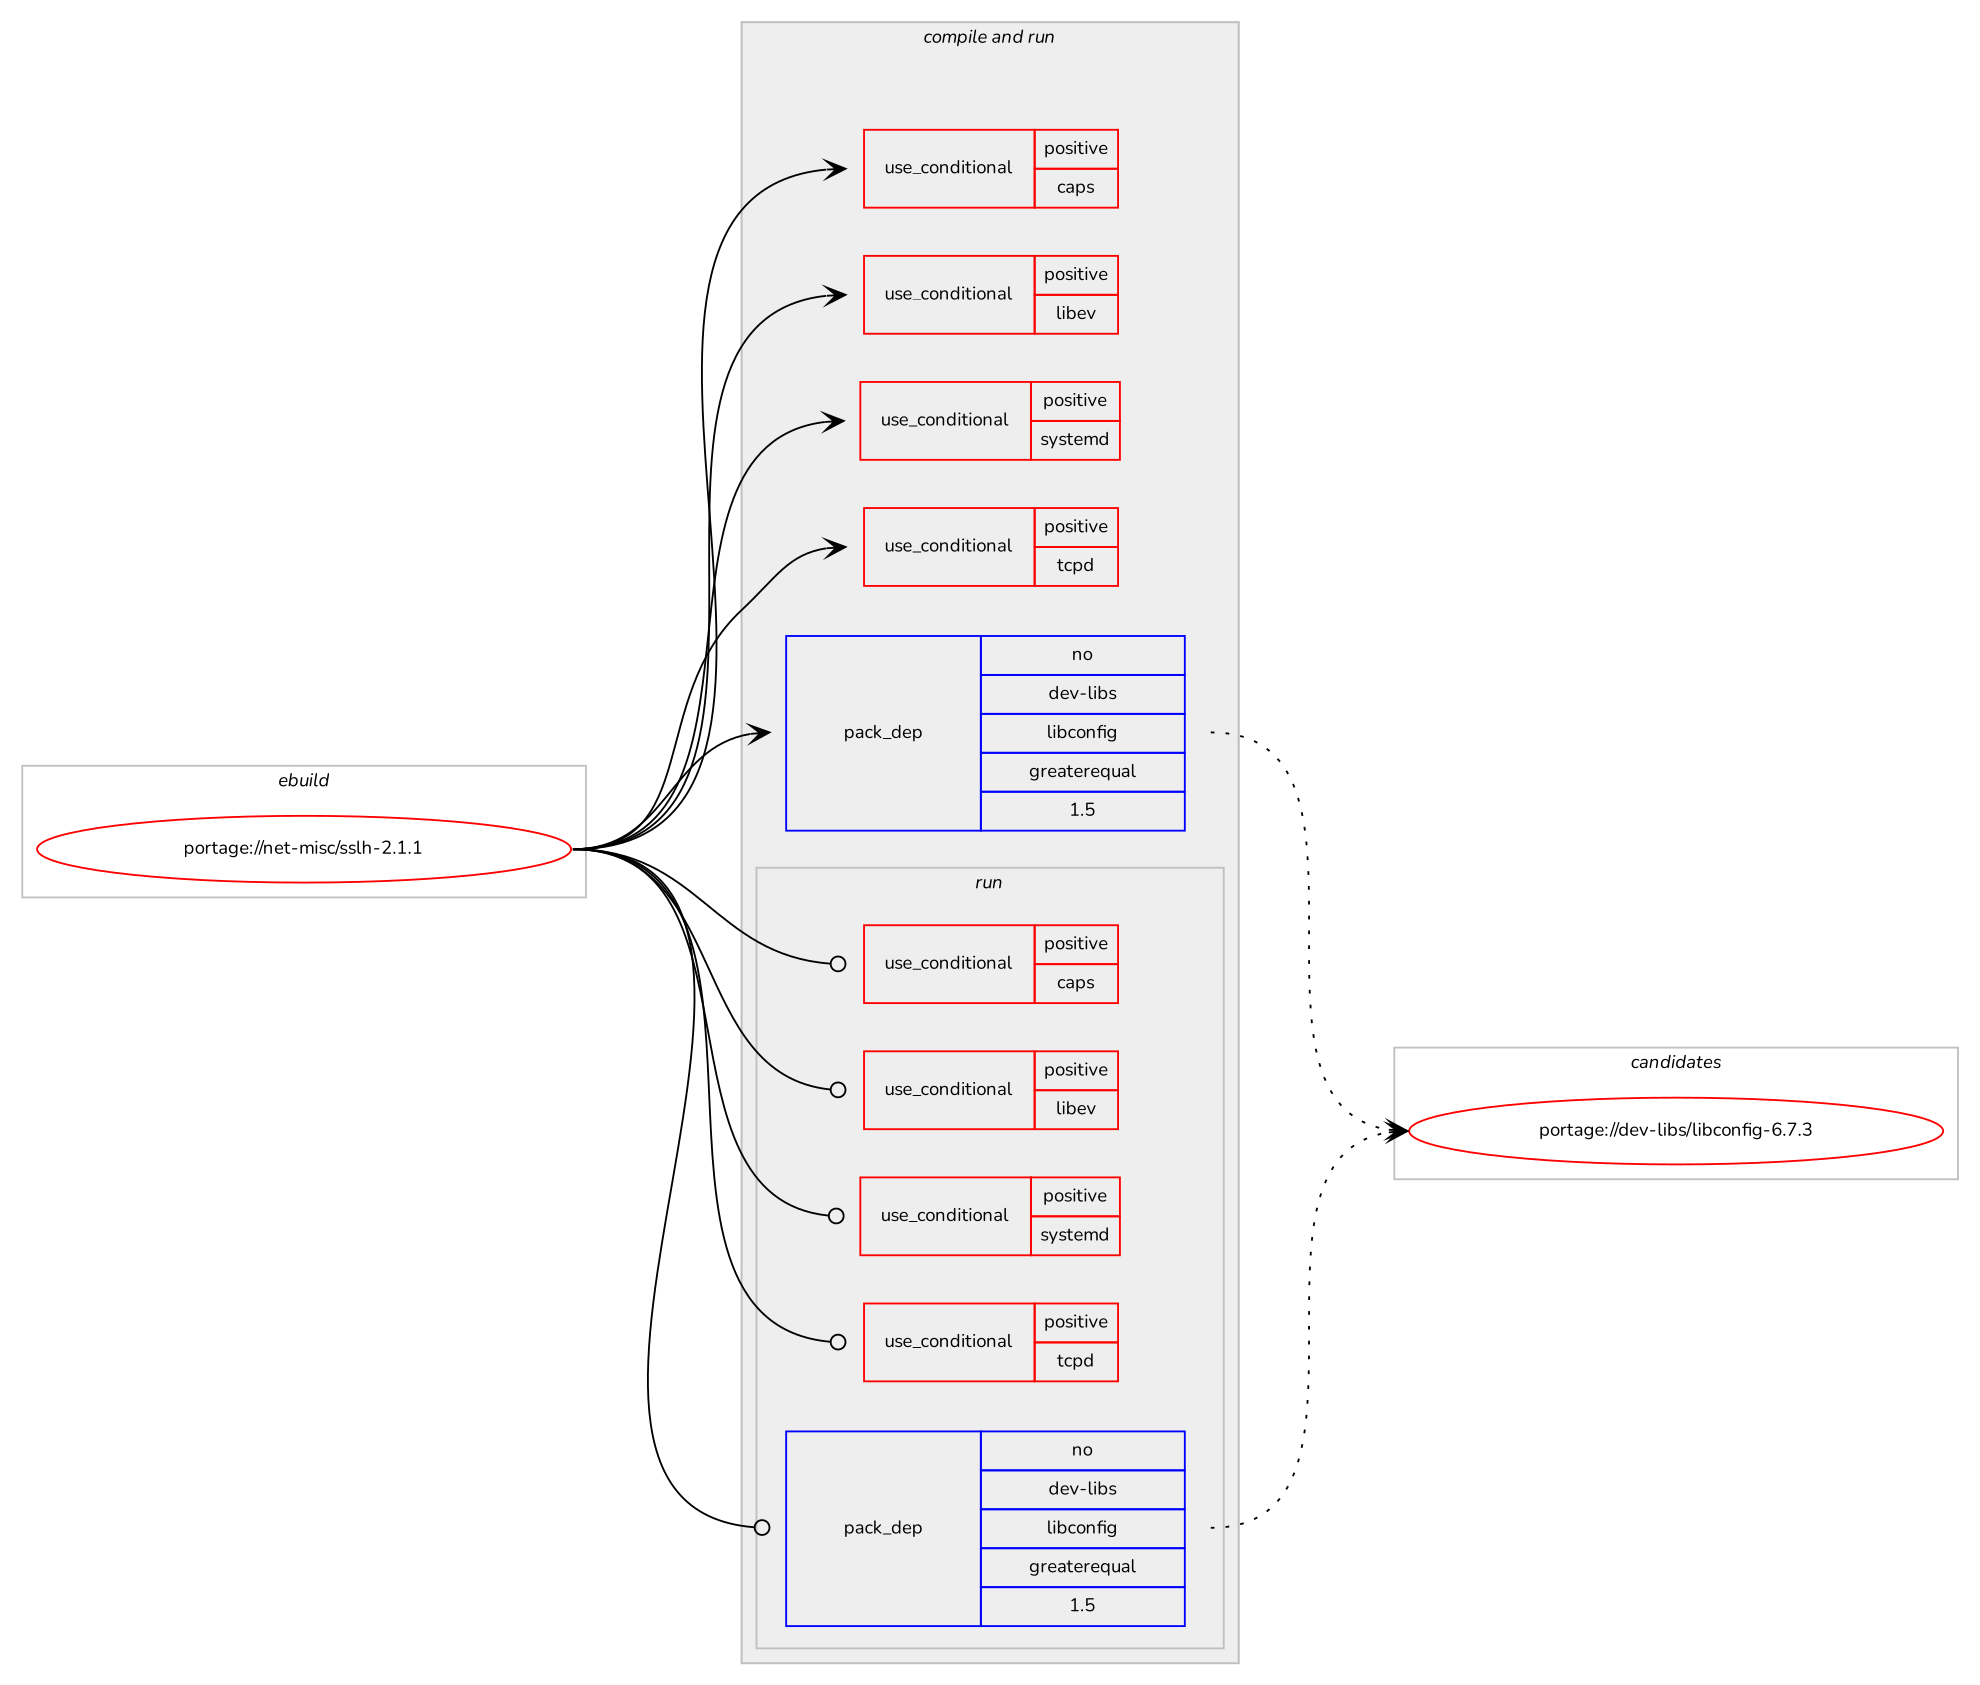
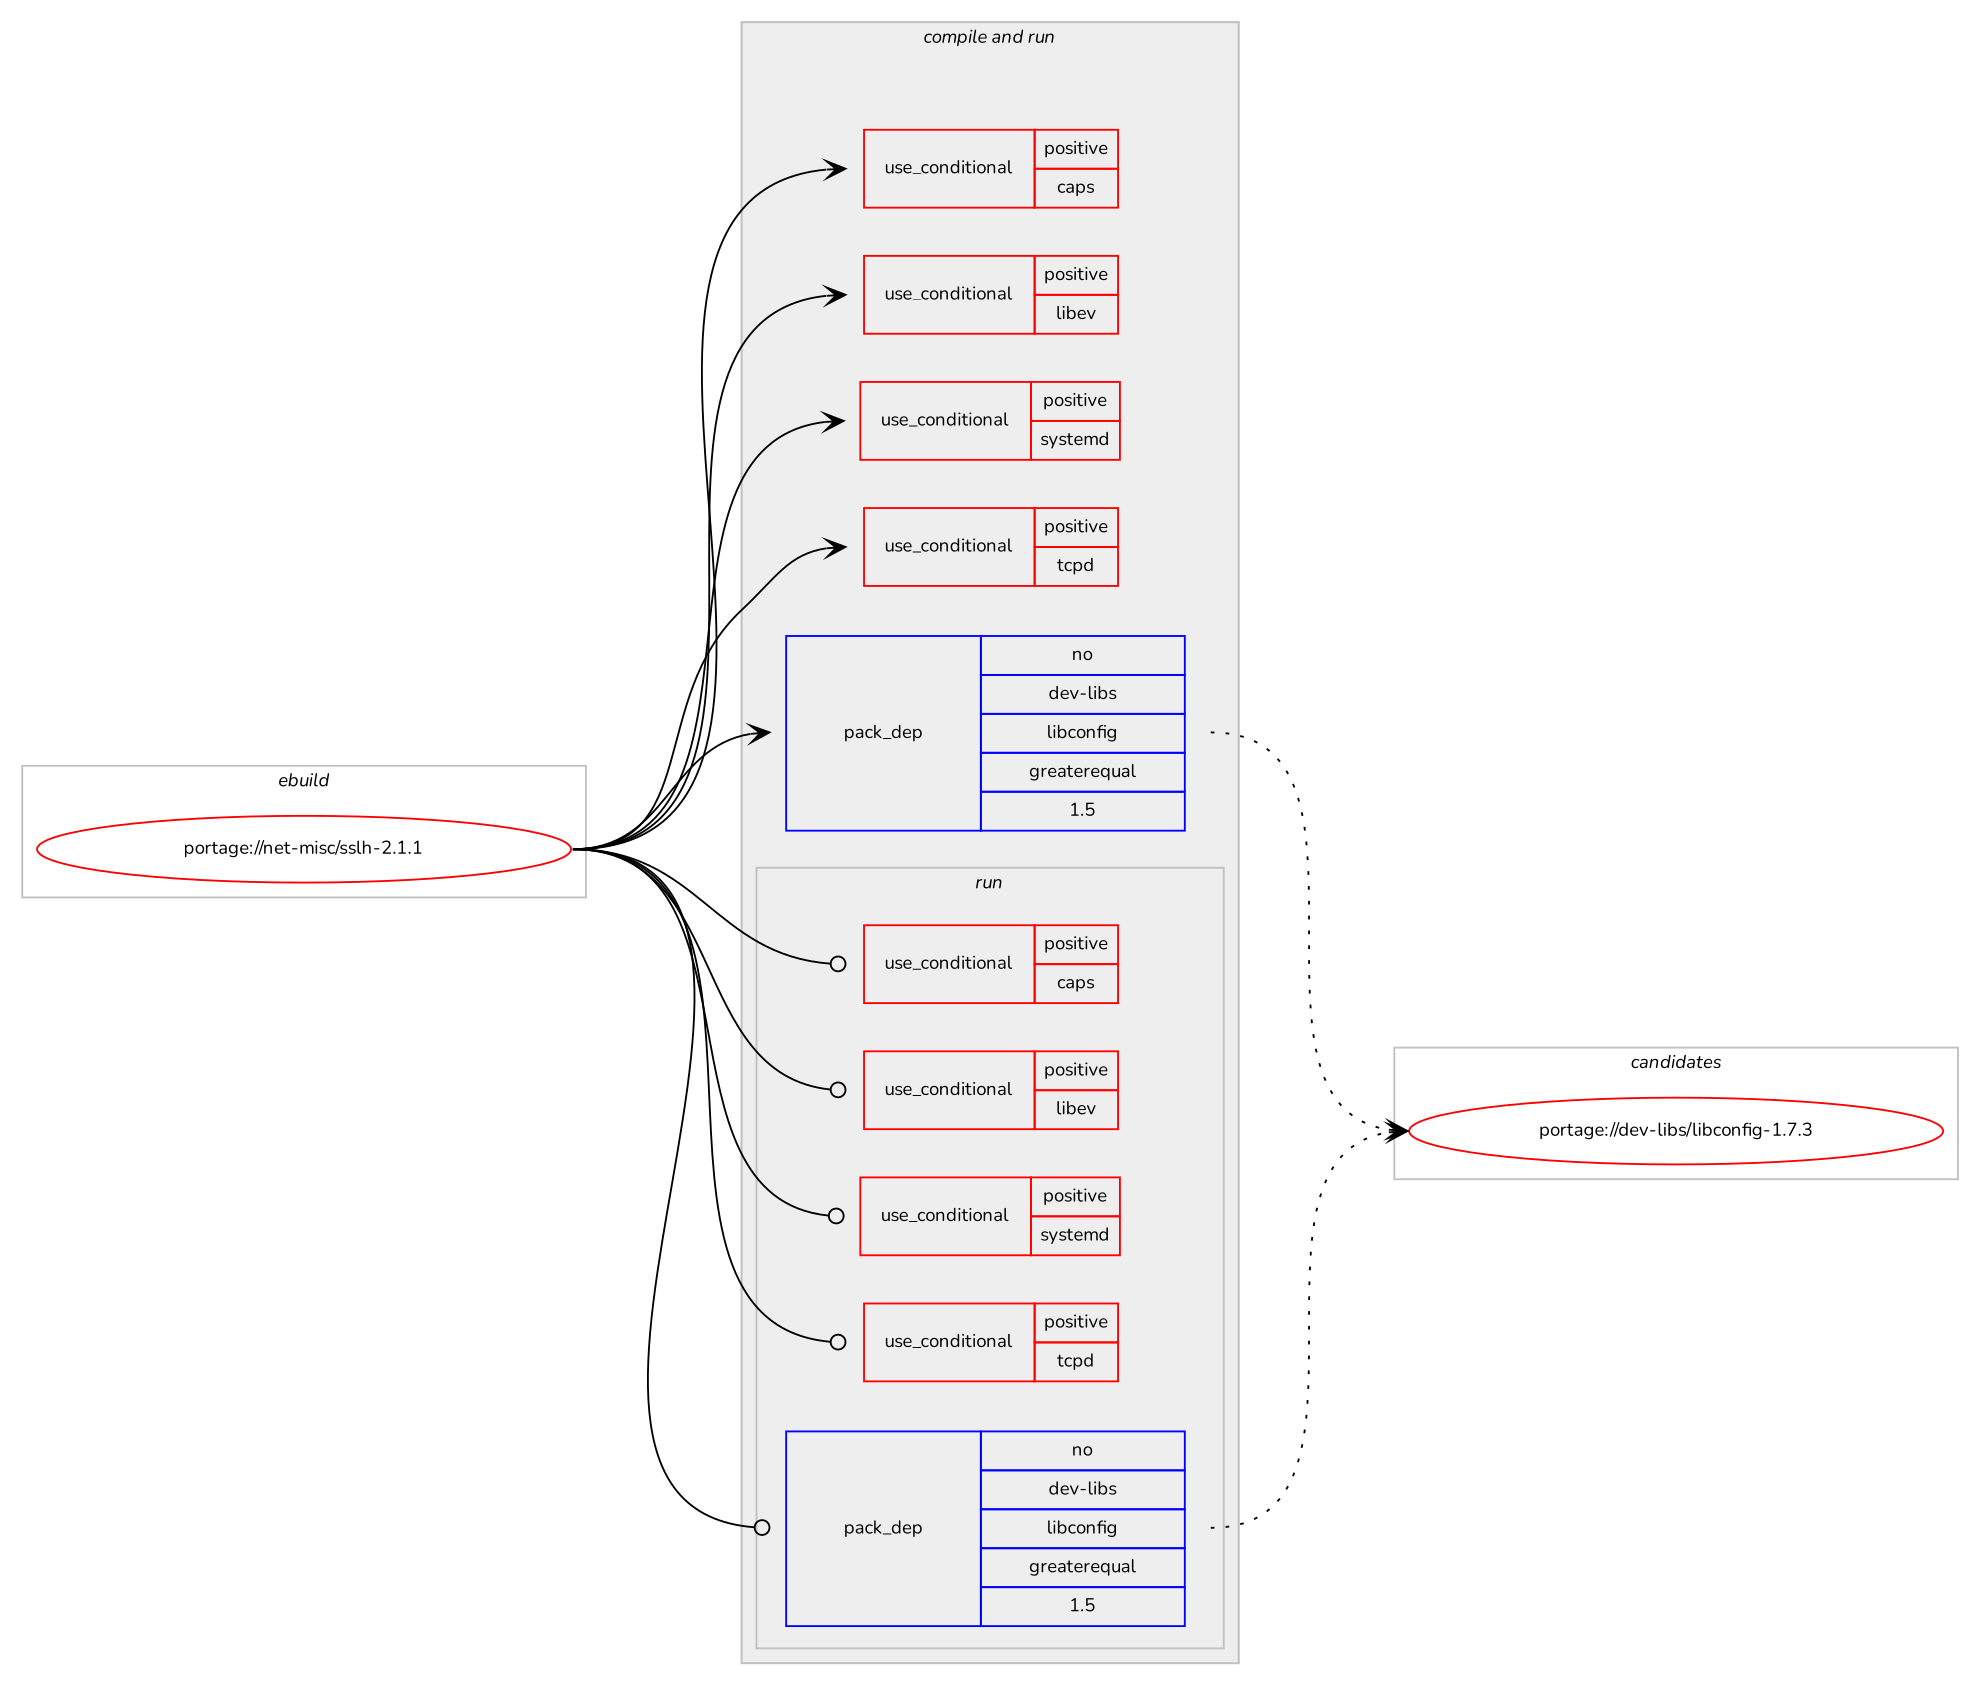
node "portage://dev-libs/libconfig-6.7.3": label "portage://dev-libs/libconfig-6.7.3" -> "portage://dev-libs/libconfig-1.7.3"
